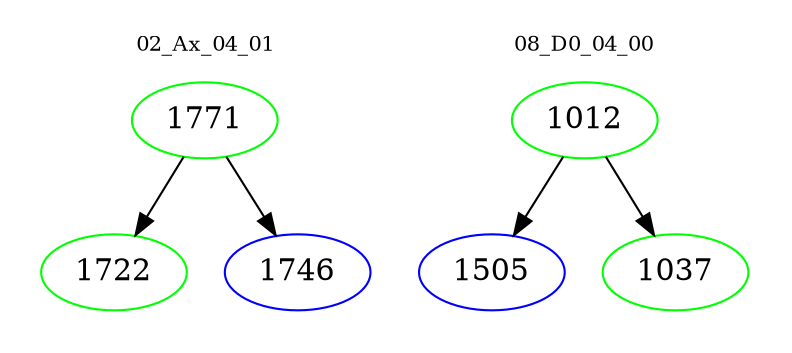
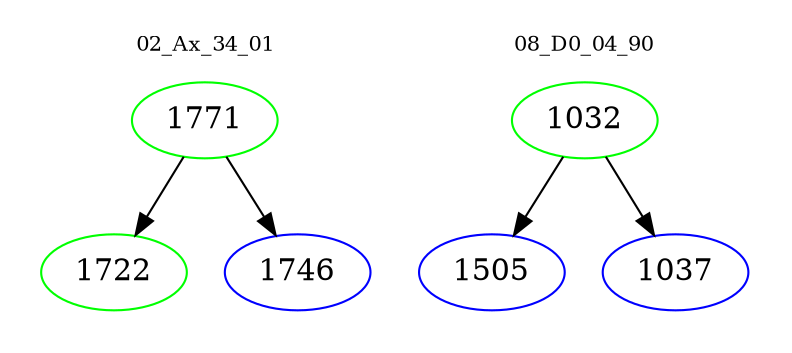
cluster "02_Ax_04_01": label "02_Ax_04_01" -> "02_Ax_34_01"
cluster "08_D0_04_00": label "08_D0_04_00" -> "08_D0_04_90"
node "1012": label "1012" -> "1032"
node "1037": color green -> blue
